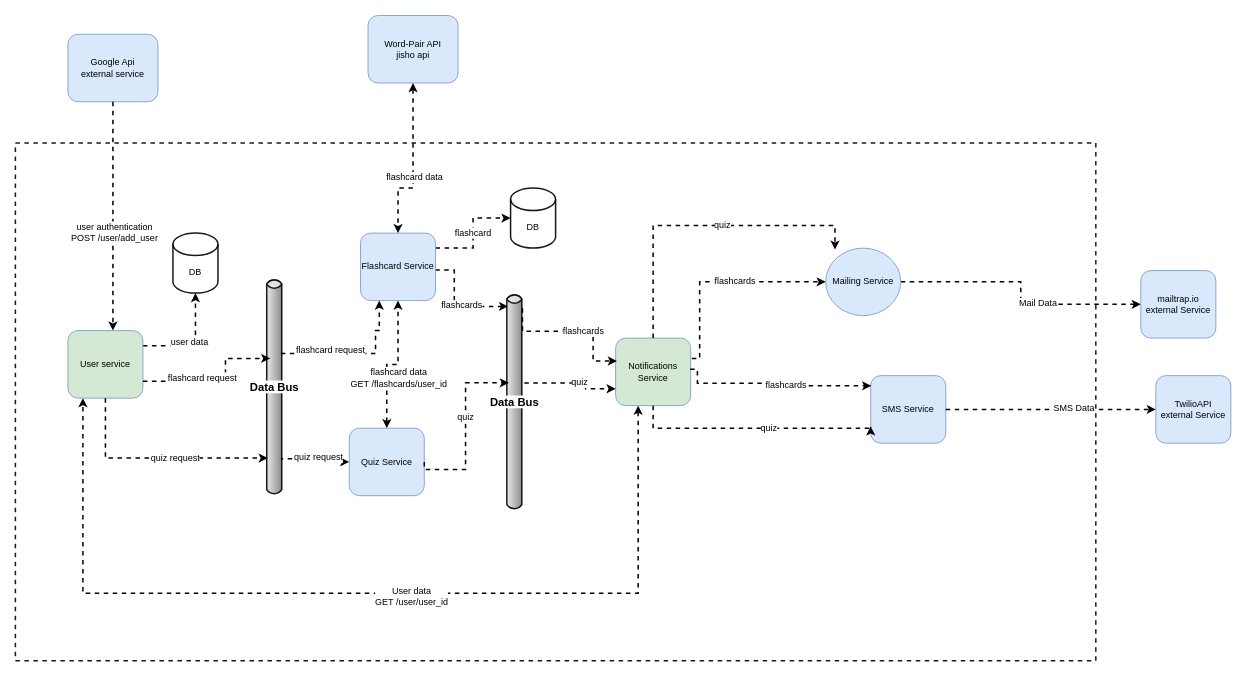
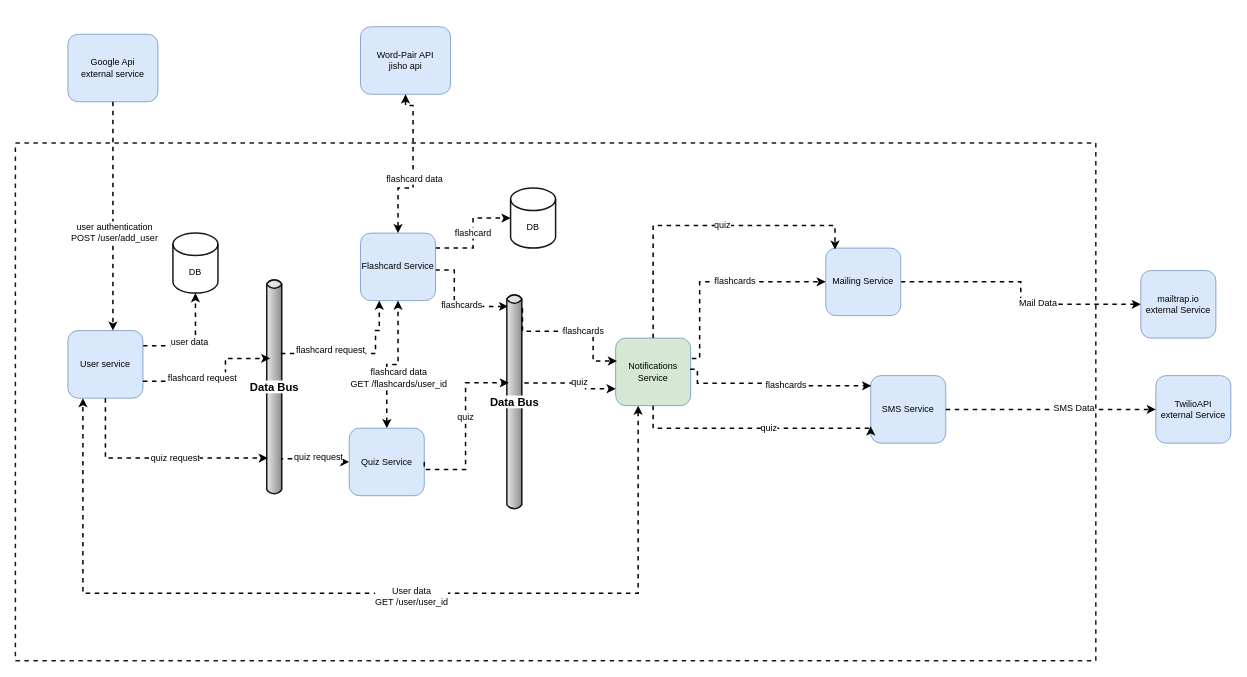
node "Word-Pair API jisho api": moved (413, 49) -> (405, 60)
node "Mailing Service": shape ellipse -> rounded rectangle
node "User service": fillcolor #d5e8d4 -> #dae8fc
